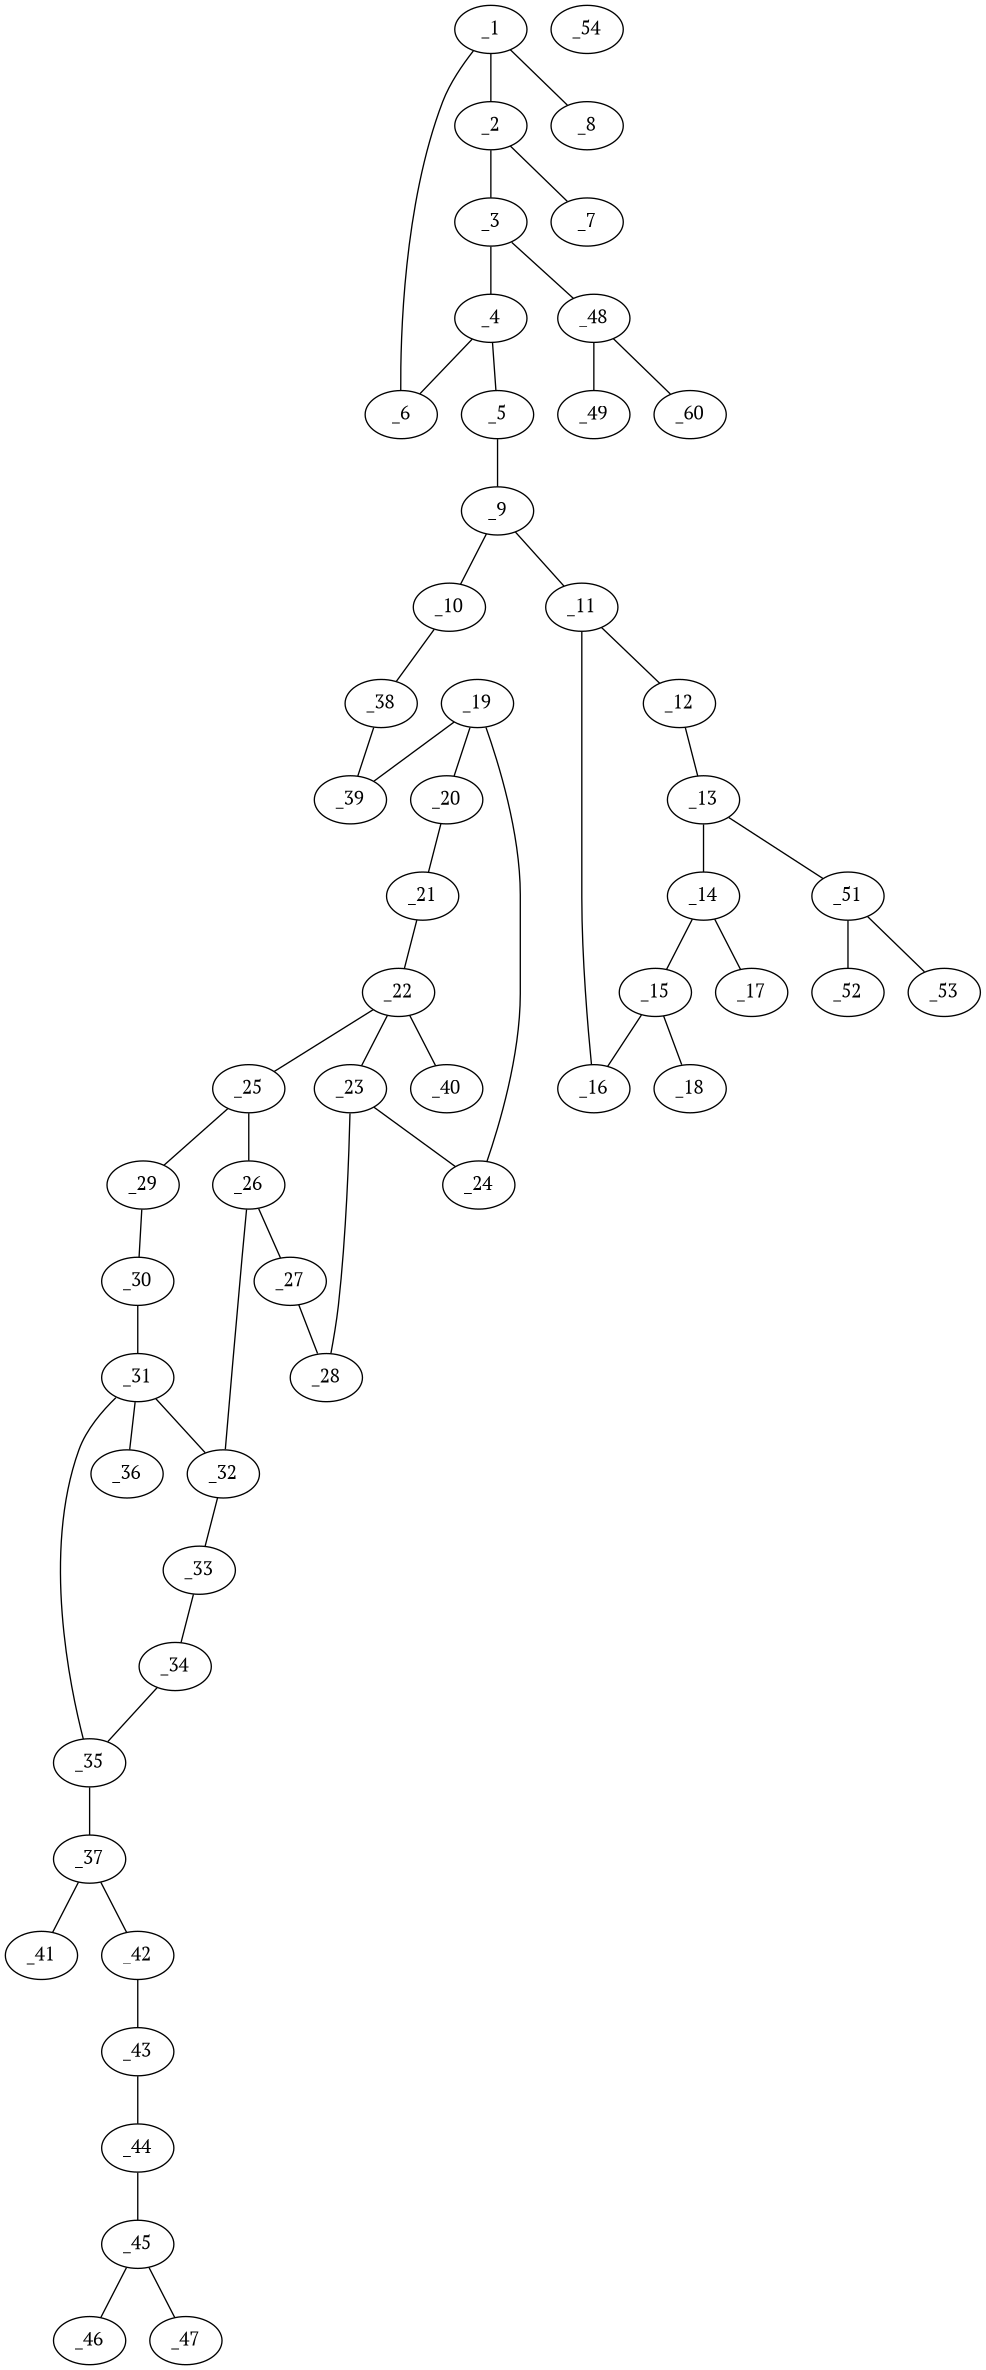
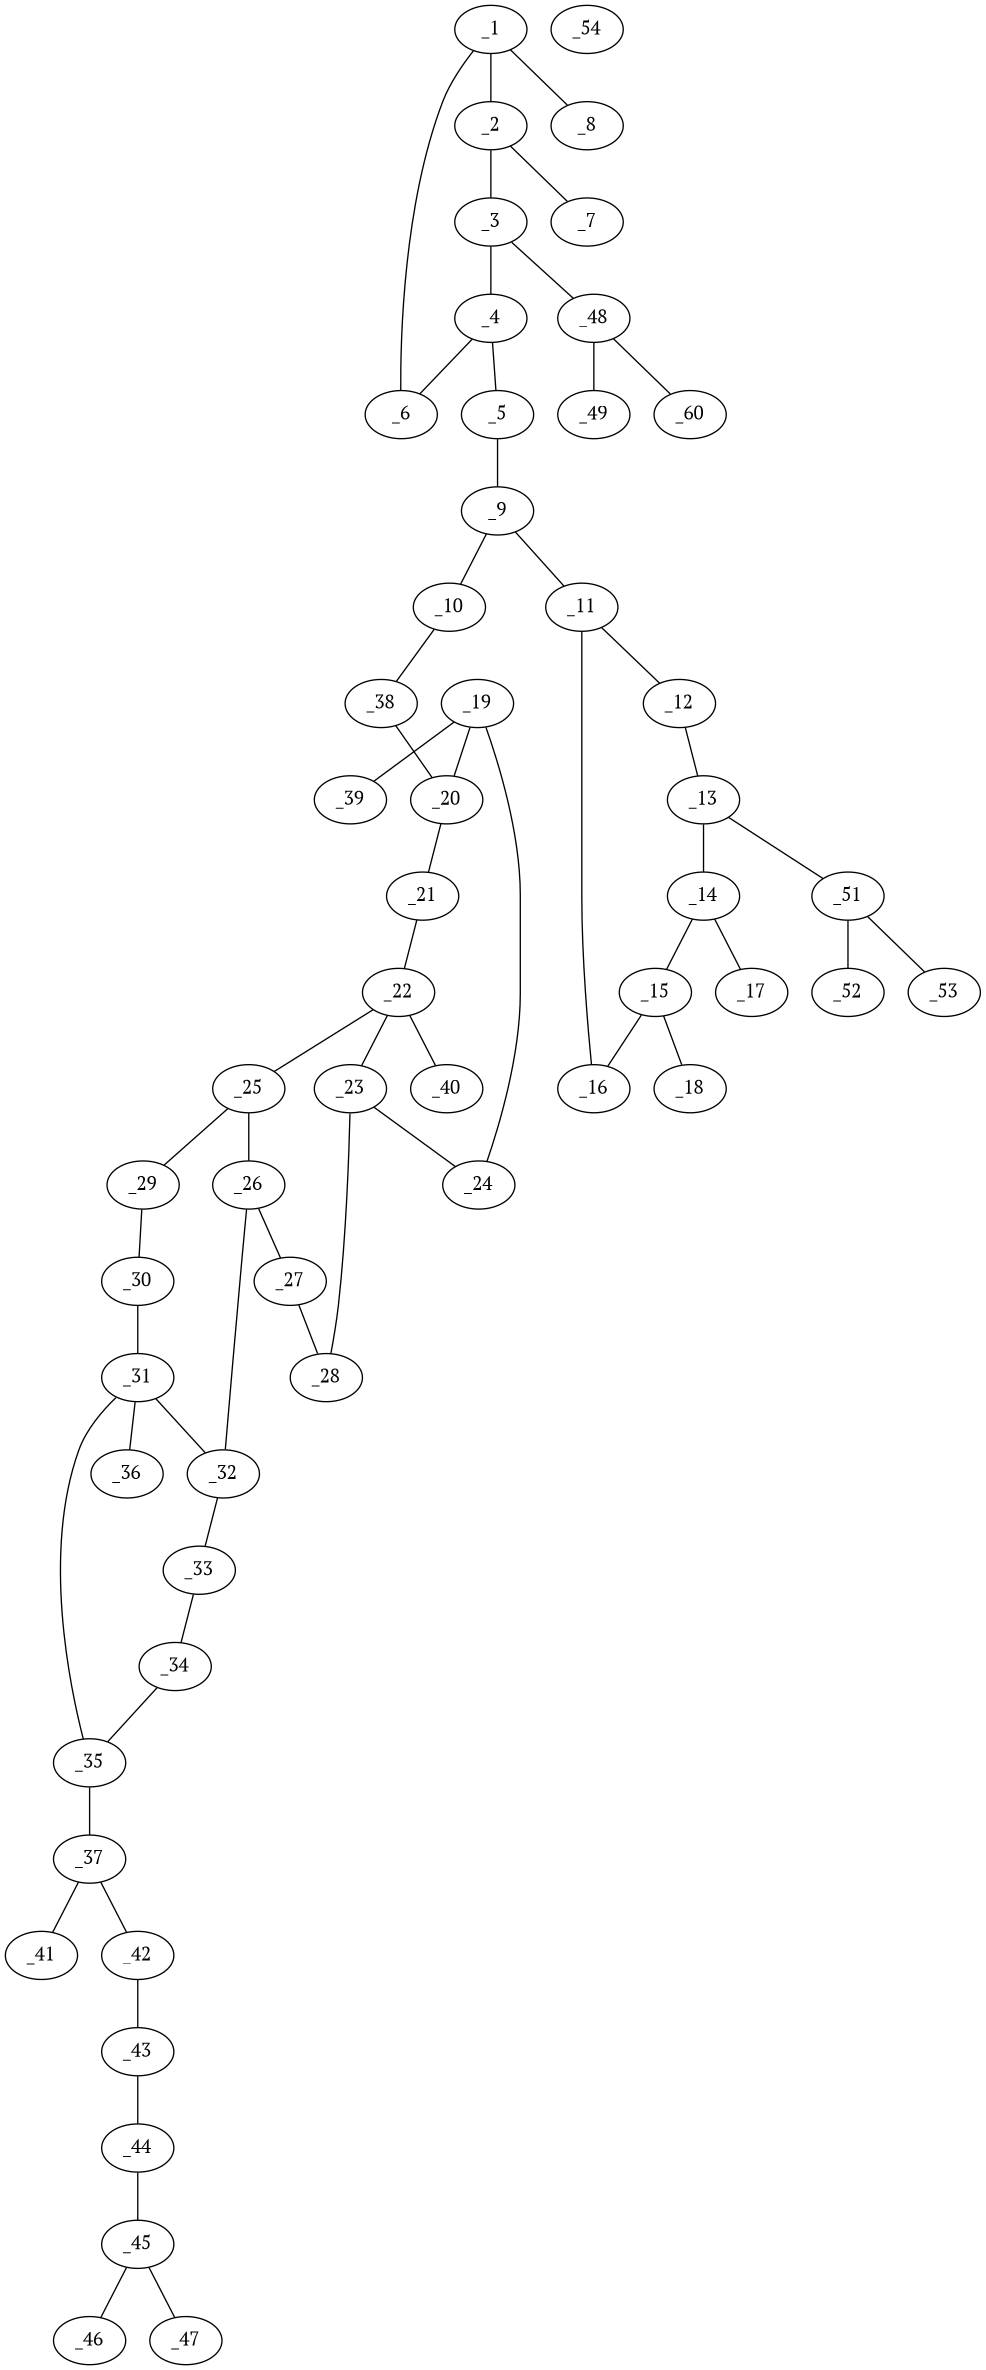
edge "_38" -- "_39": now "_38" -- "_20"
